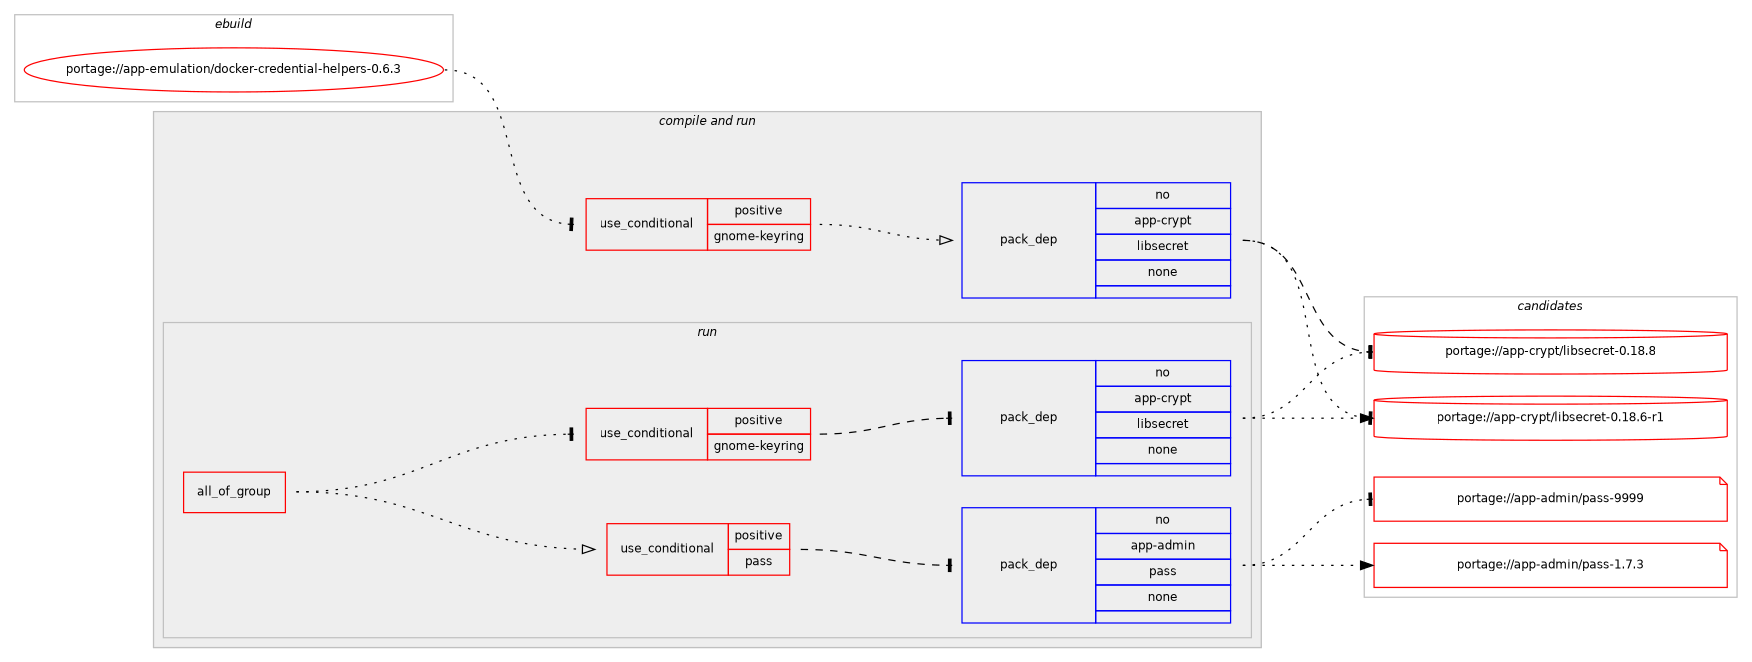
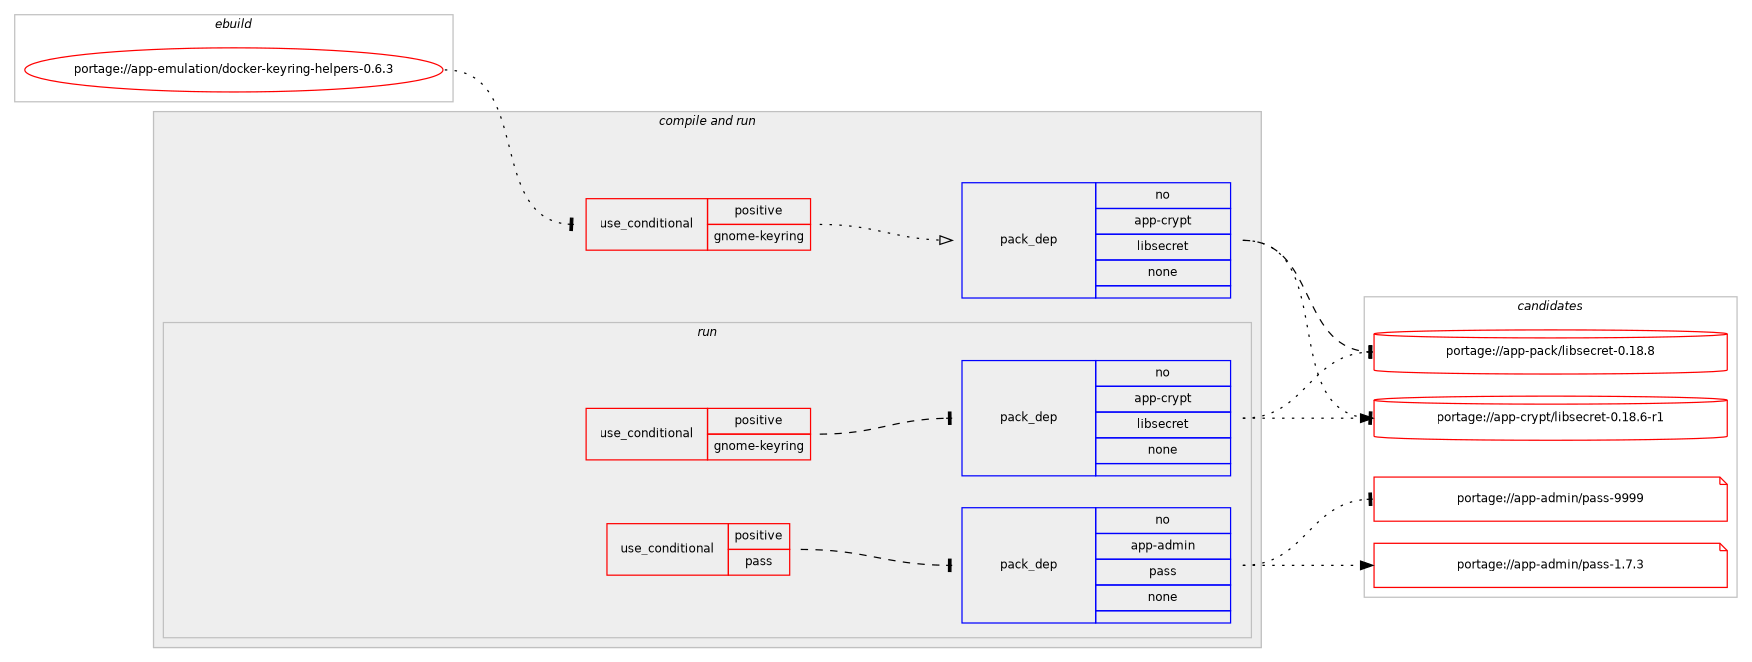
node "portage://app-emulation/docker-credential-helpers-0.6.3": label "portage://app-emulation/docker-credential-helpers-0.6.3" -> "portage://app-emulation/docker-keyring-helpers-0.6.3"
node "portage://app-crypt/libsecret-0.18.8": label "portage://app-crypt/libsecret-0.18.8" -> "portage://app-pack/libsecret-0.18.8"
node "all_of_group": removed
